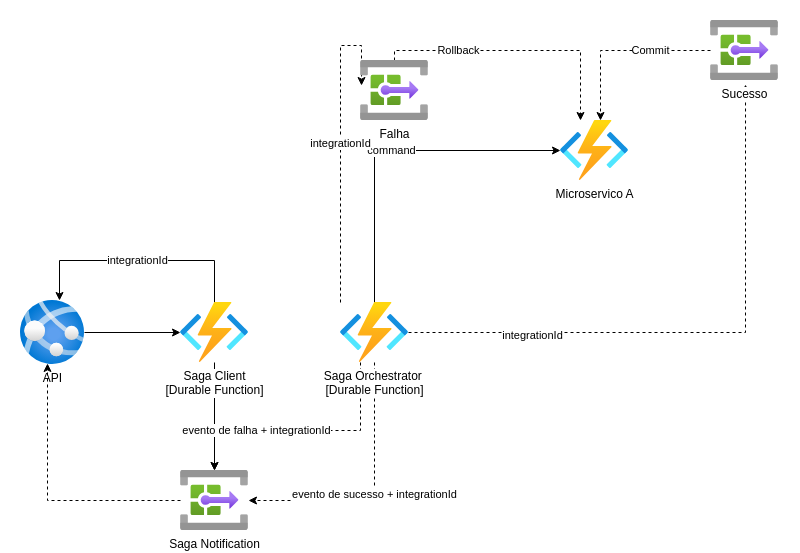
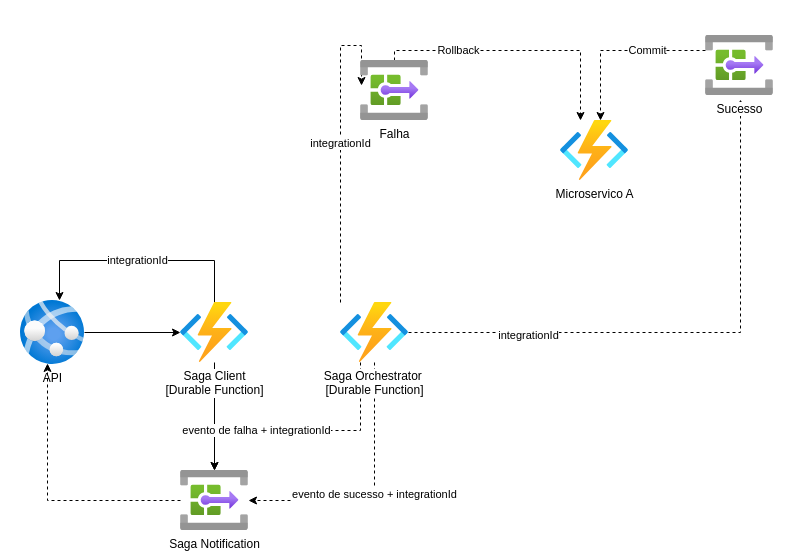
node "Sucesso": moved (745, 51) -> (740, 66)
edge "Saga Orchestrator [Durable Function]" -> "Microservico A": removed, label "command"
